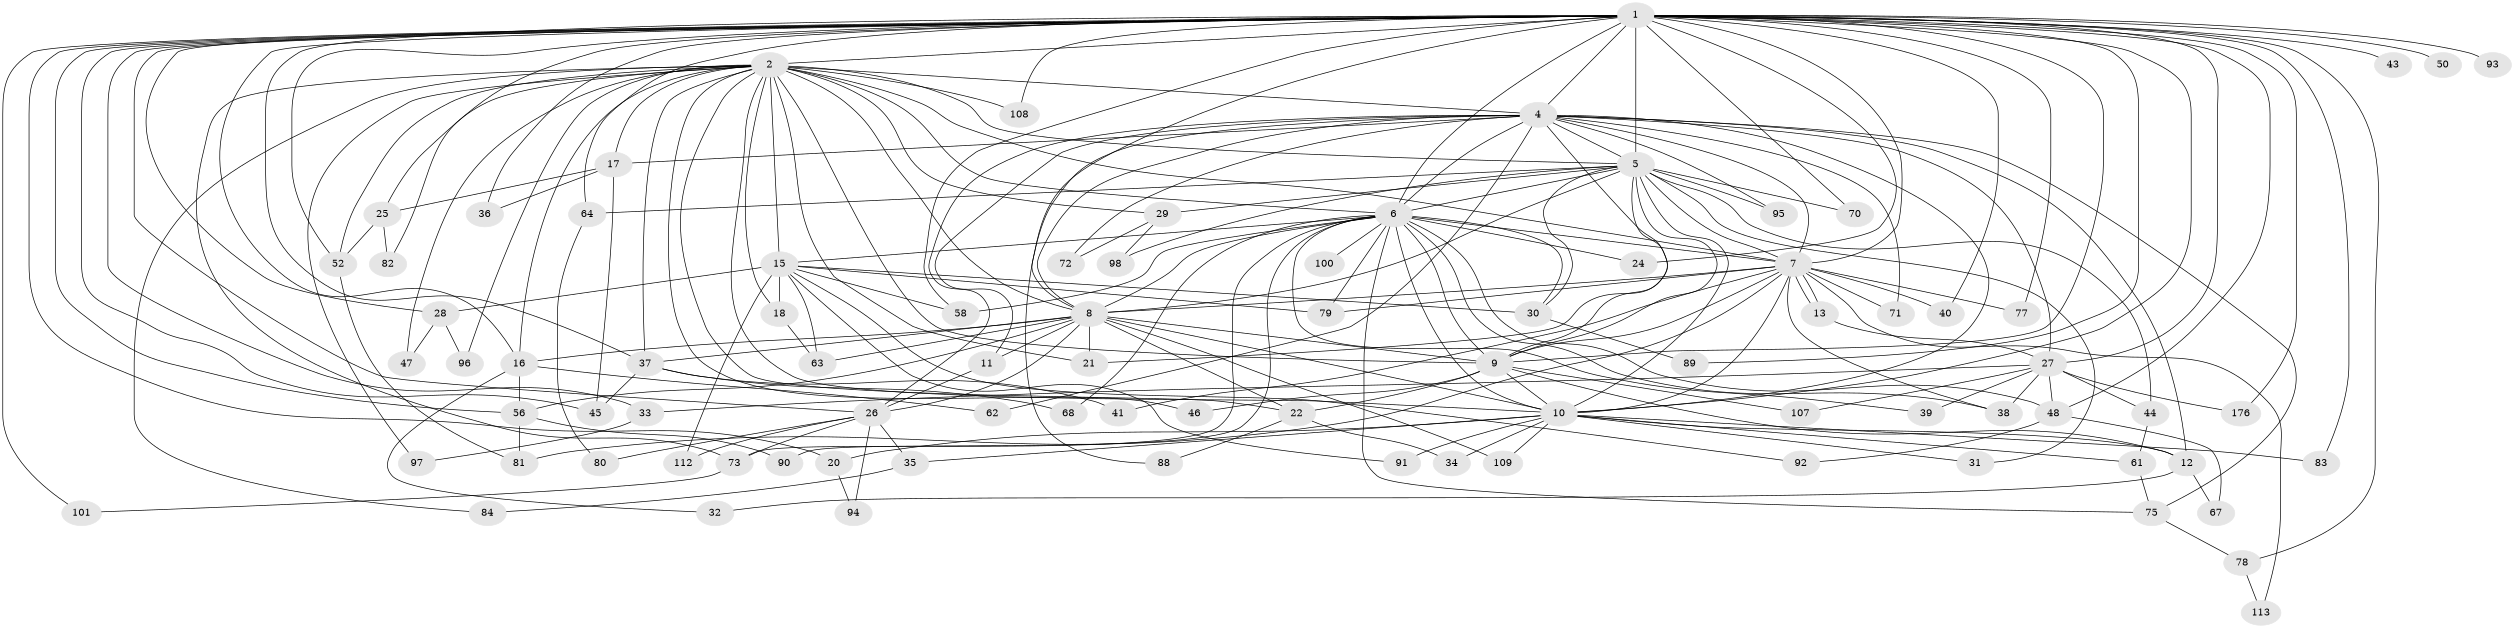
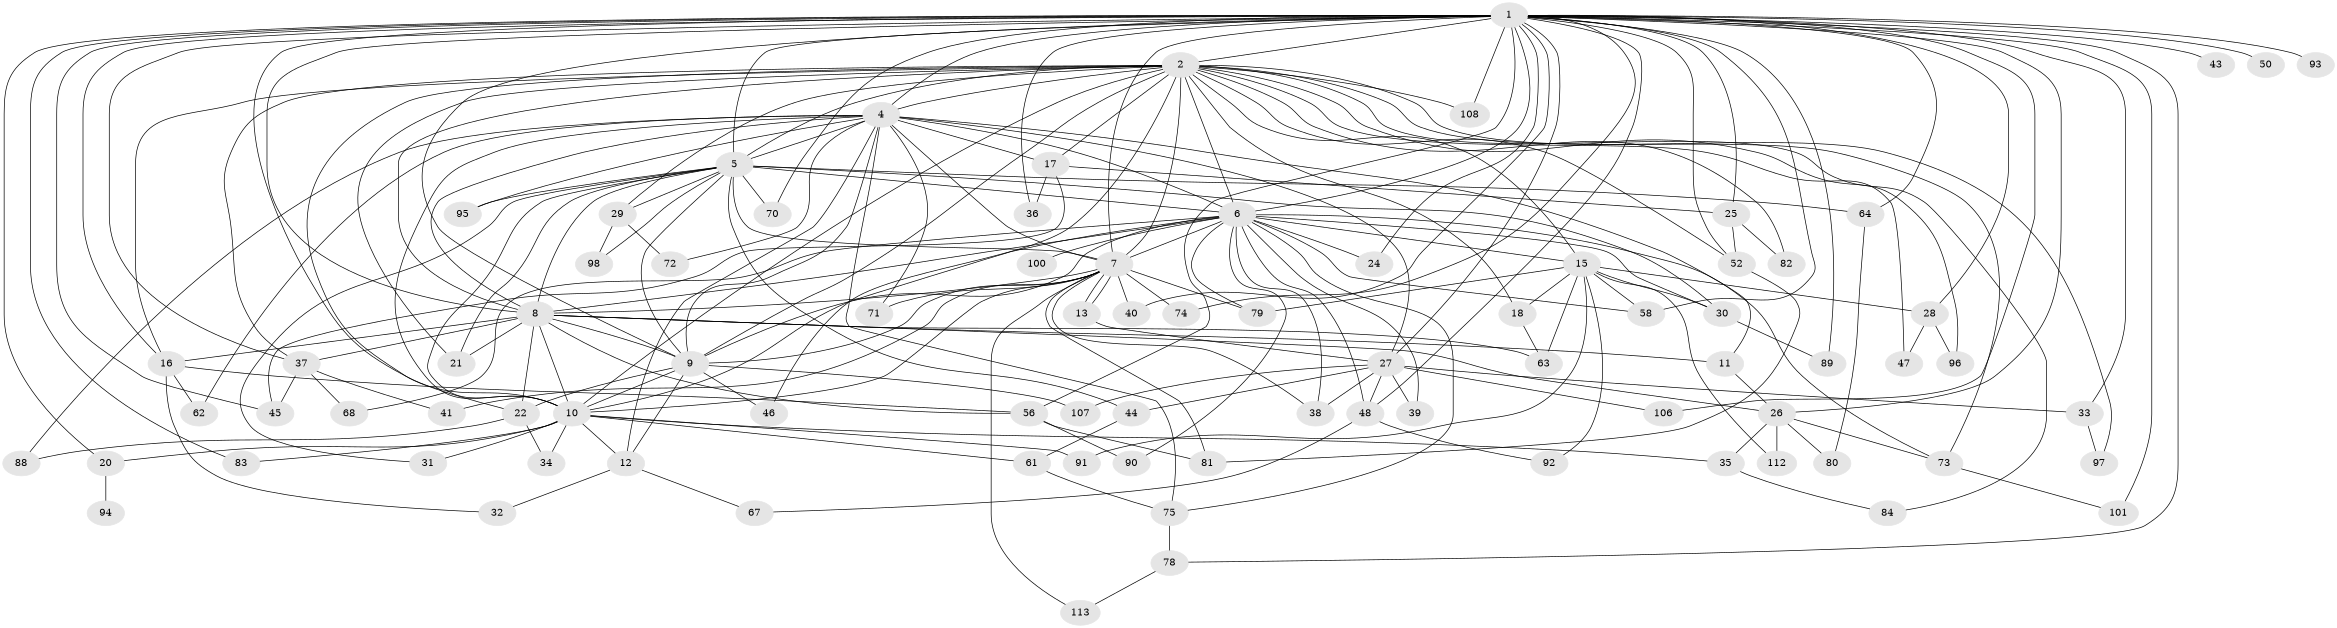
edge "4" -- "26": removed
node "77": label "77" -> "74"
node "176": label "176" -> "106"
edge "26" -- "94": removed
node "109": removed
